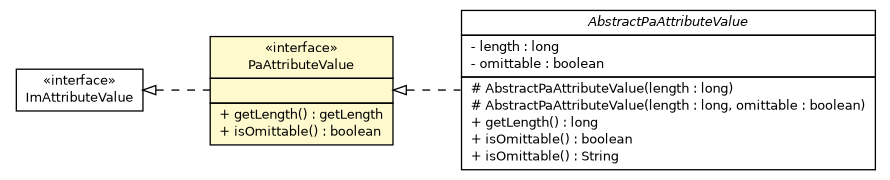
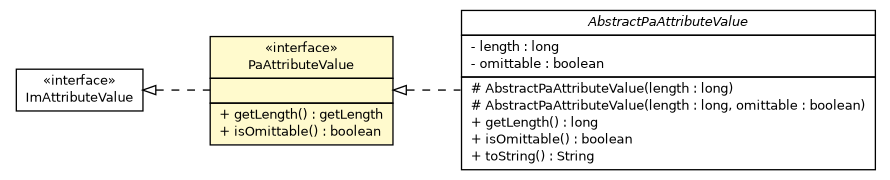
node "AbstractPaAttributeValue": text "+ isOmittable() : String" -> "+ toString() : String"
